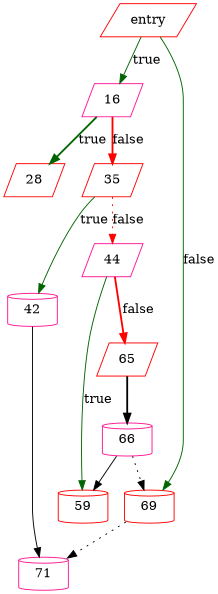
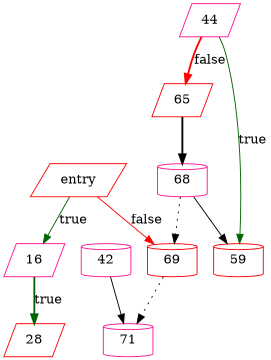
node "35": removed
edge "entry" -> "69": color darkgreen -> red
node "66": label "66" -> "68"
